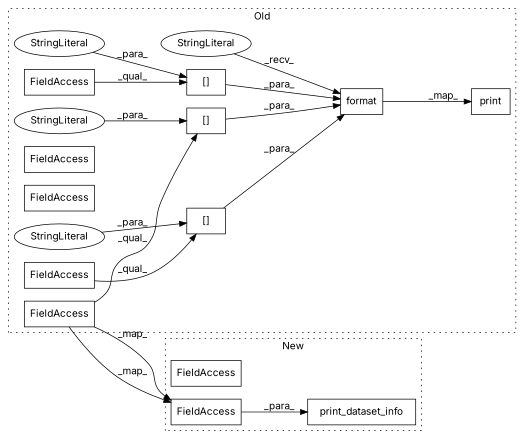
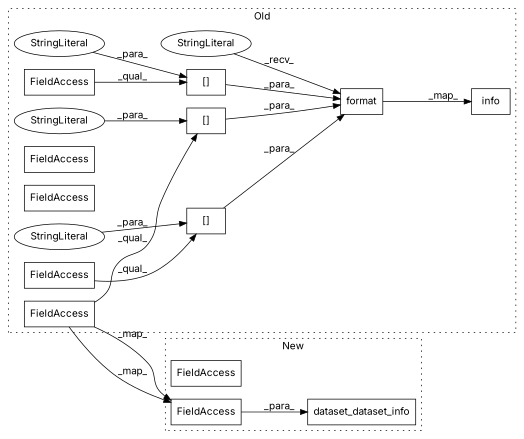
node "print": label "print" -> "info"
node "print_dataset_info": label "print_dataset_info" -> "dataset_dataset_info"
